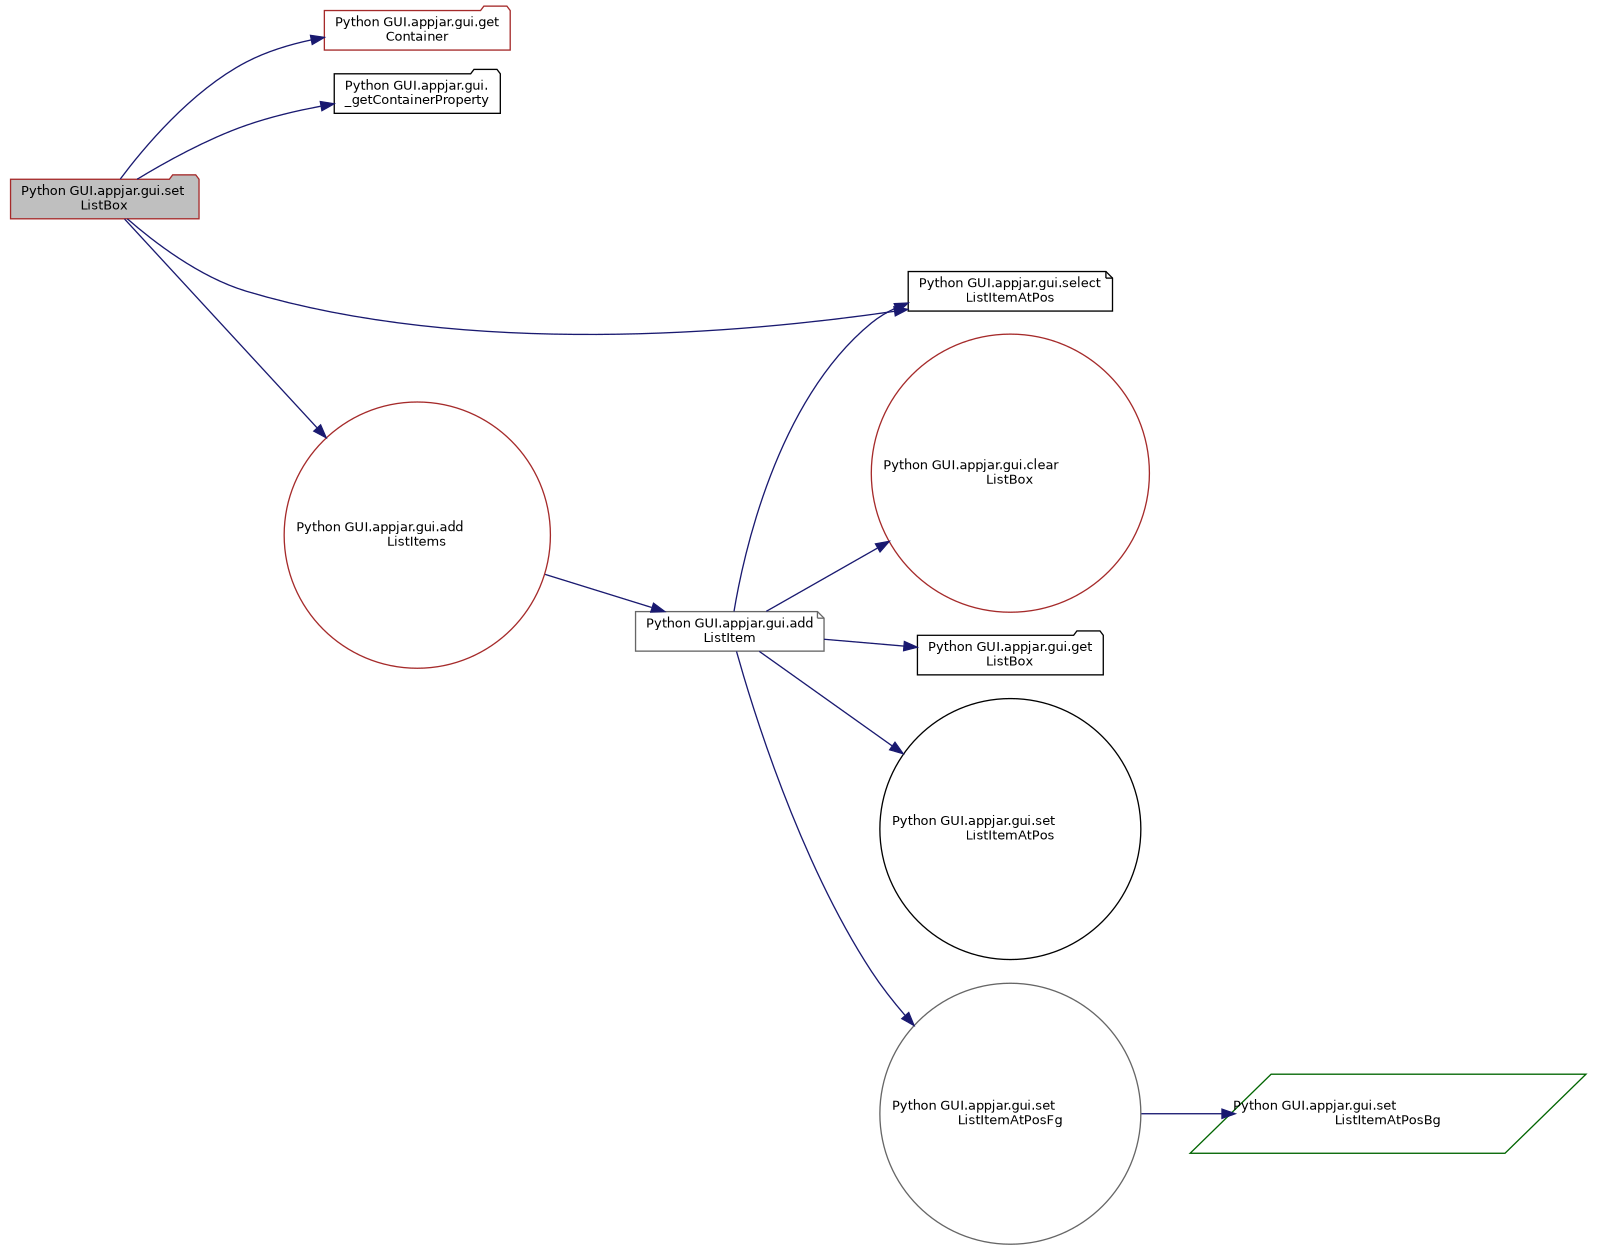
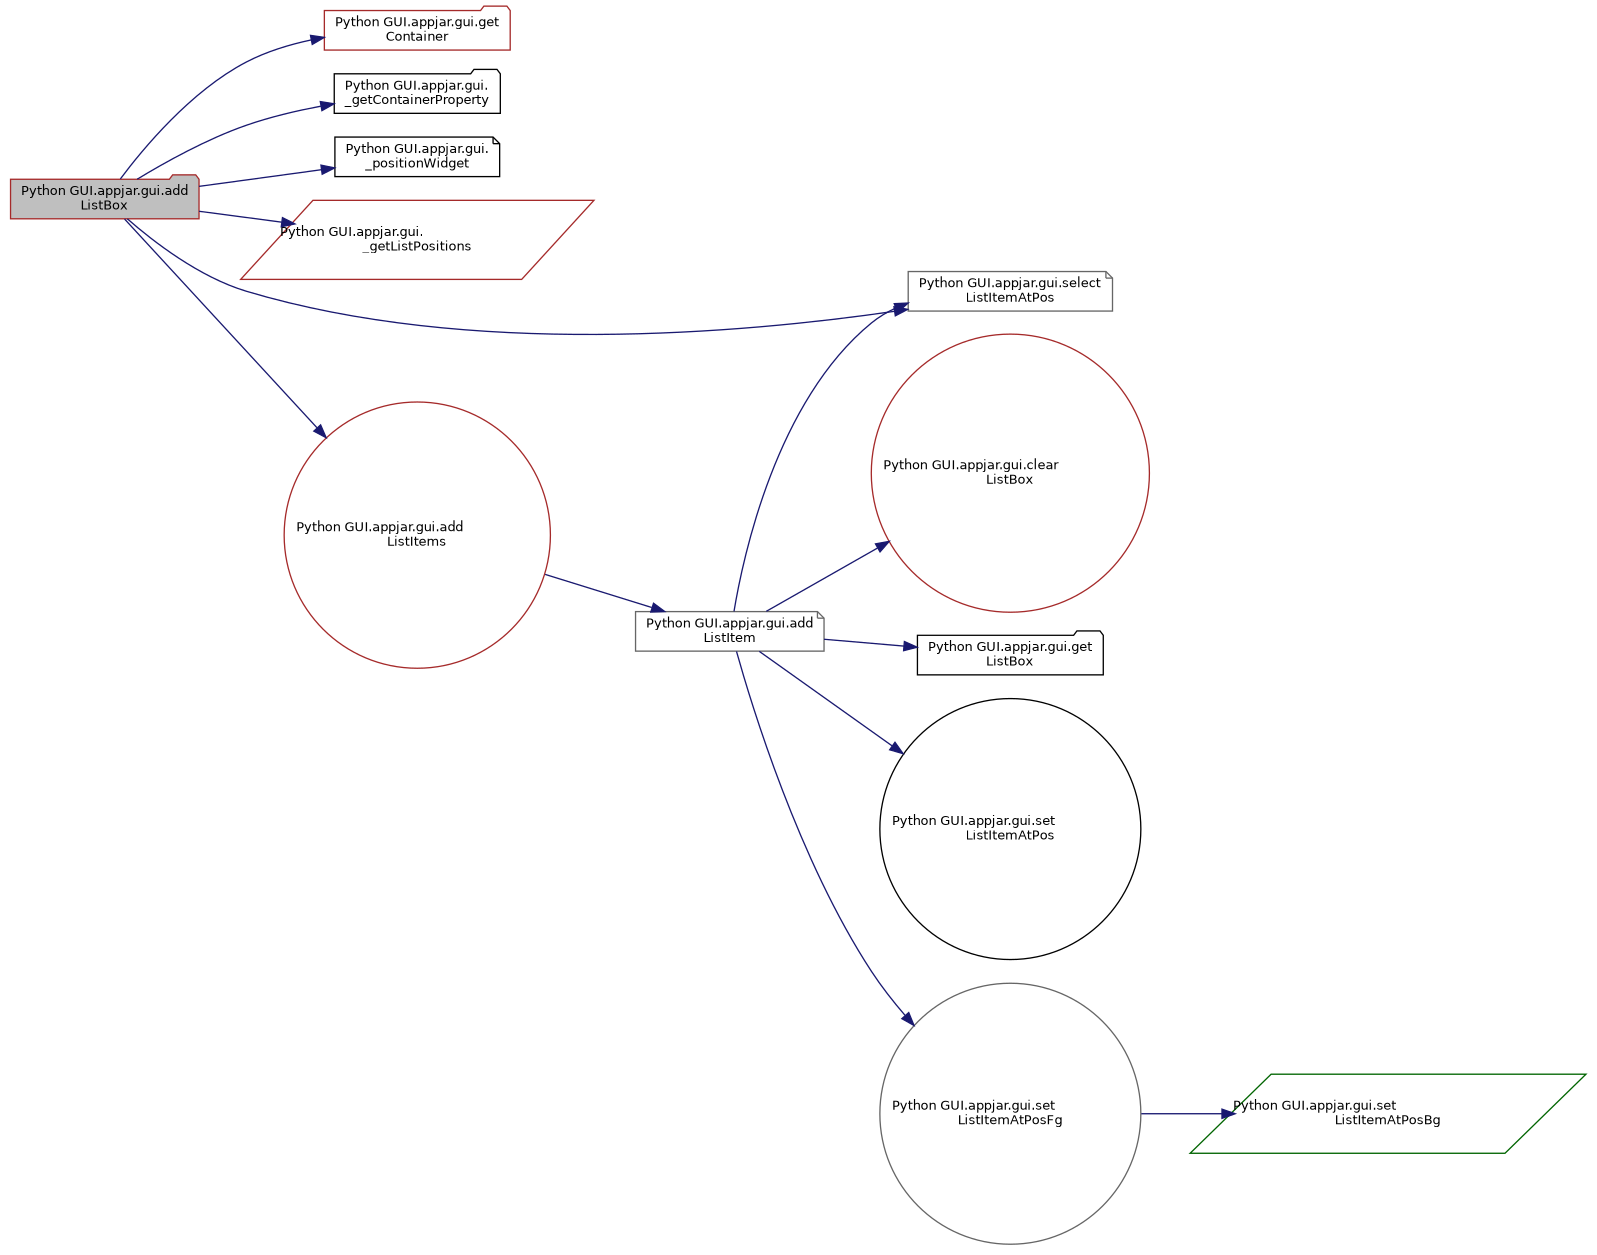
node "Python GUI.appjar.gui. _positionWidget": added
node "Python GUI.appjar.gui.set ListBox": label "Python GUI.appjar.gui.set ListBox" -> "Python GUI.appjar.gui.add ListBox"
node "Python GUI.appjar.gui. _getListPositions": added
node "Python GUI.appjar.gui.select ListItemAtPos": color black -> gray40
